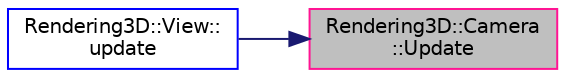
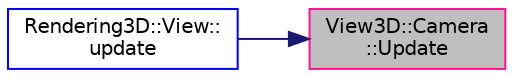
node "Rendering3D::Camera ::Update": label "Rendering3D::Camera ::Update" -> "View3D::Camera ::Update"
